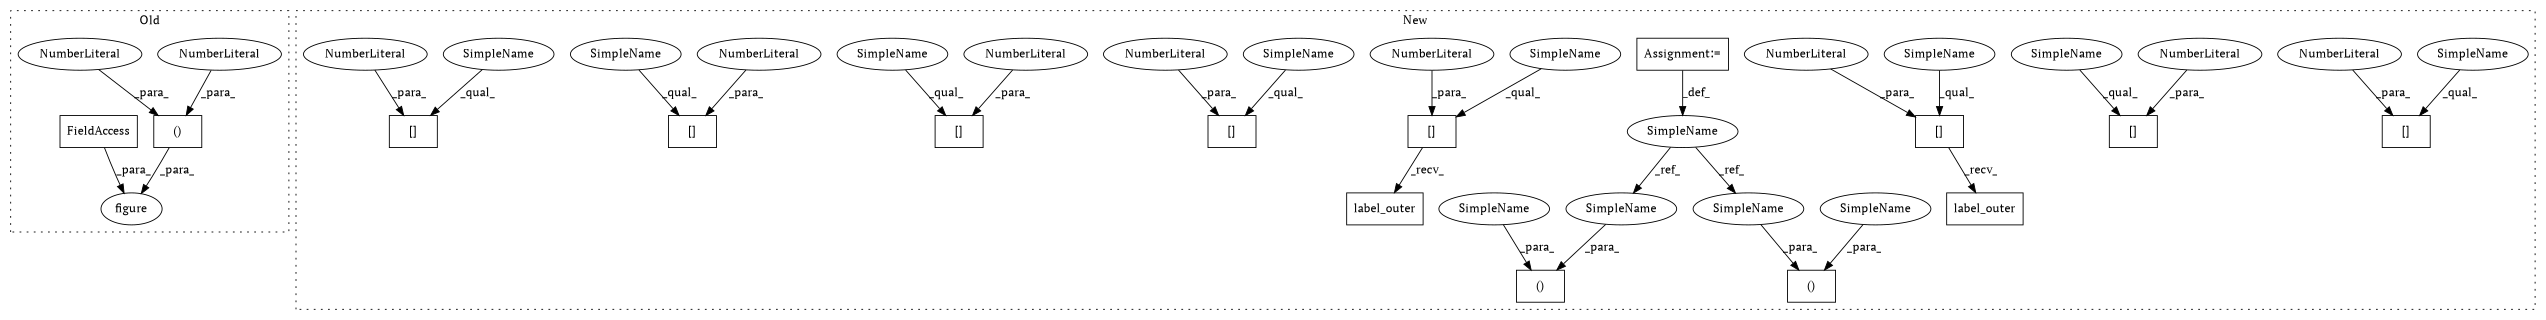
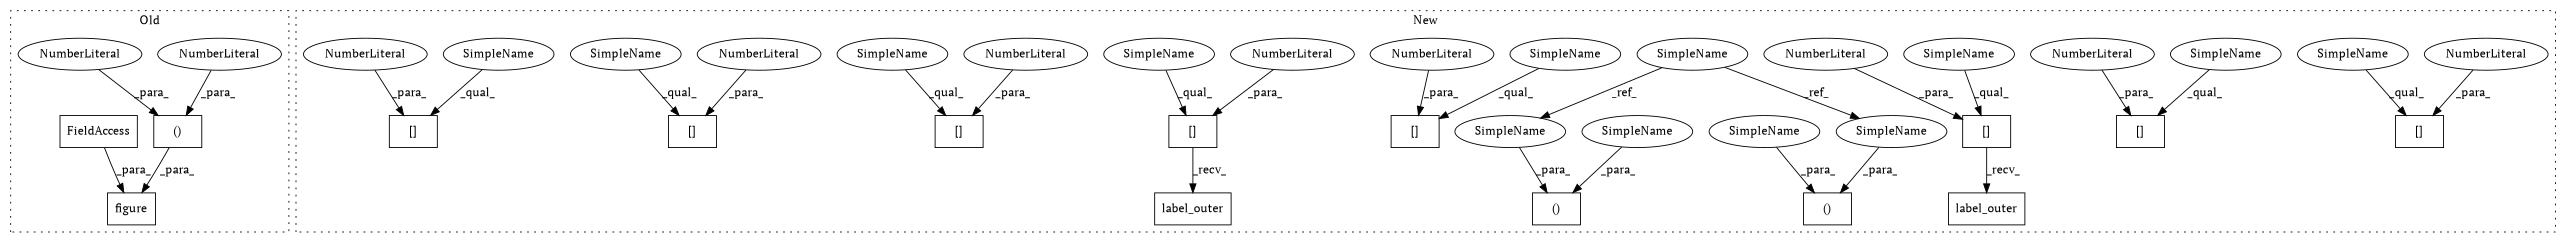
node "Assignment:=": removed
node "figure": shape ellipse -> box
